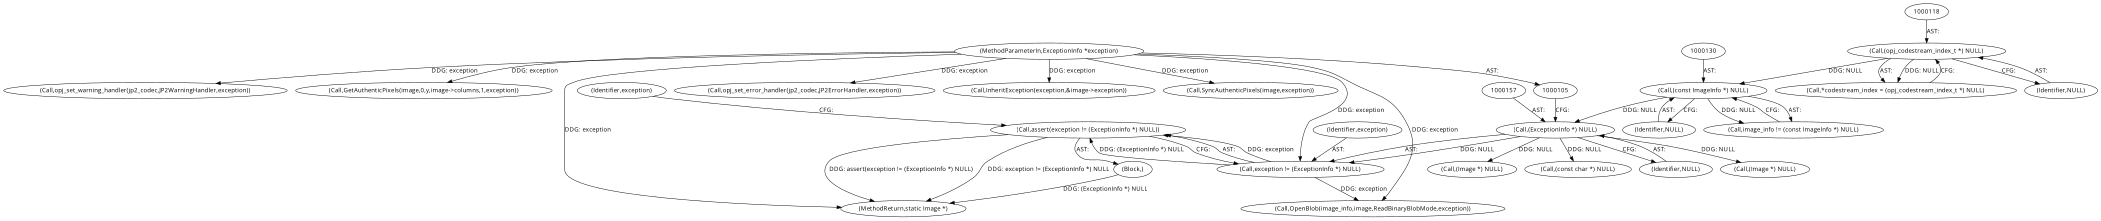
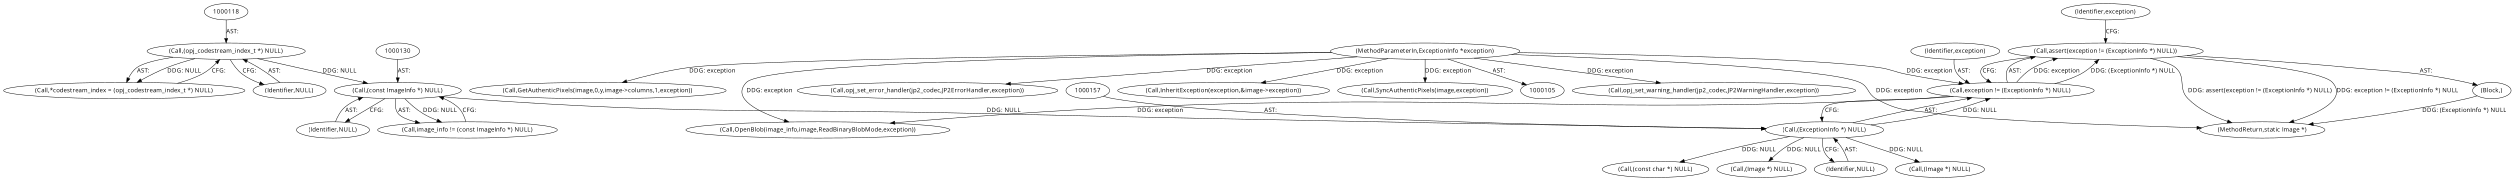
edge "1000105" -> "(Call,(ExceptionInfo *) NULL)": now "(Call,exception != (ExceptionInfo *) NULL)" -> "(Call,(ExceptionInfo *) NULL)"
